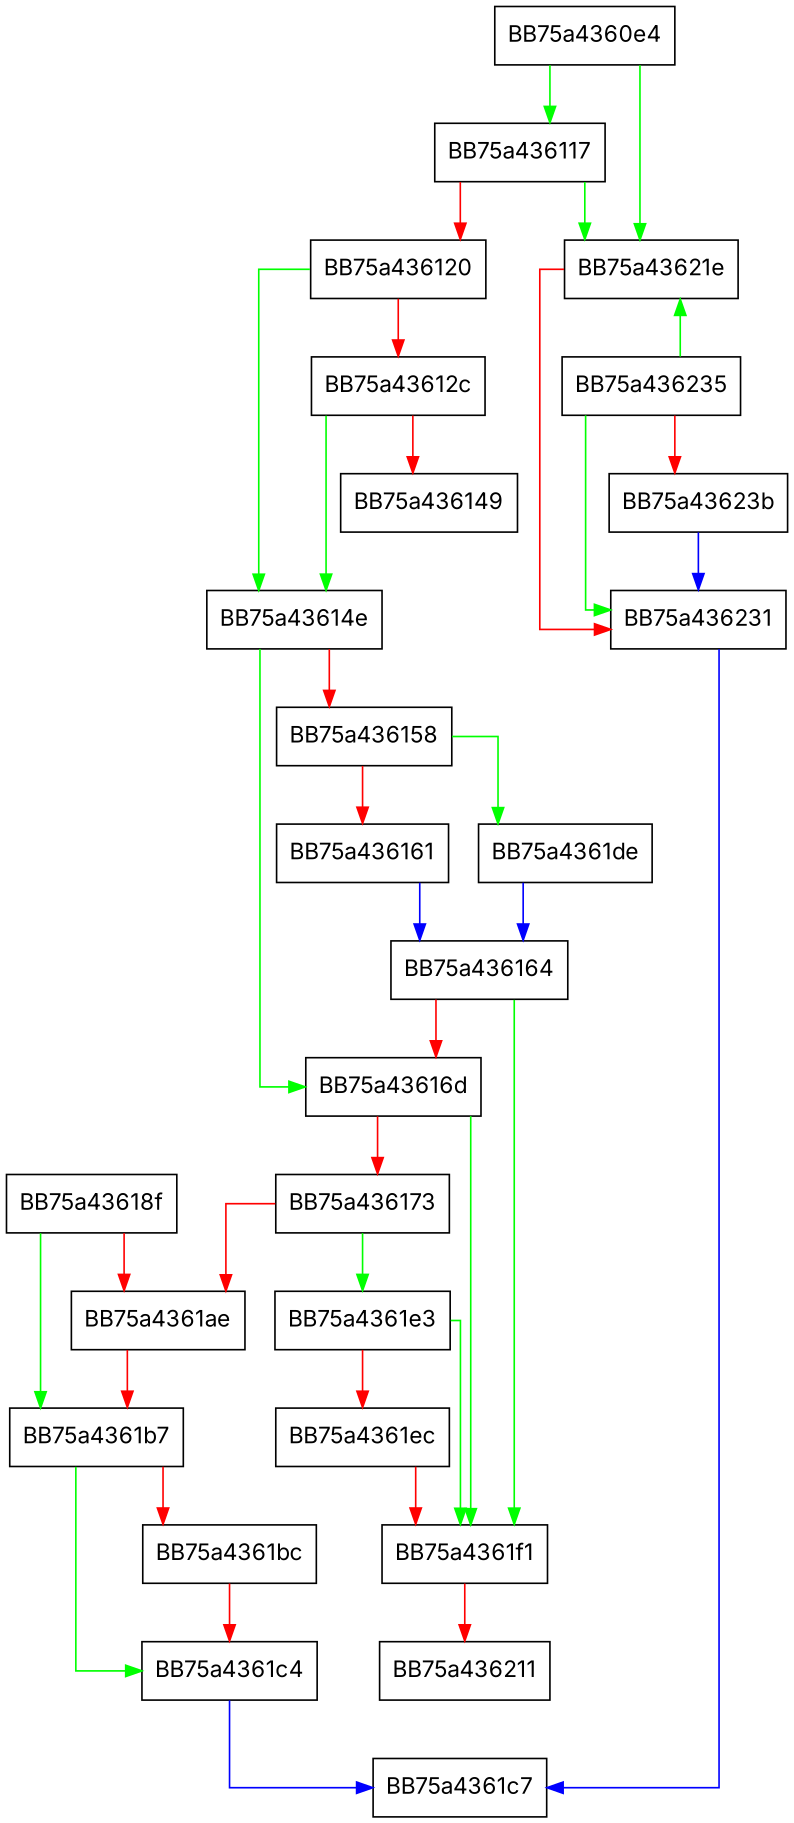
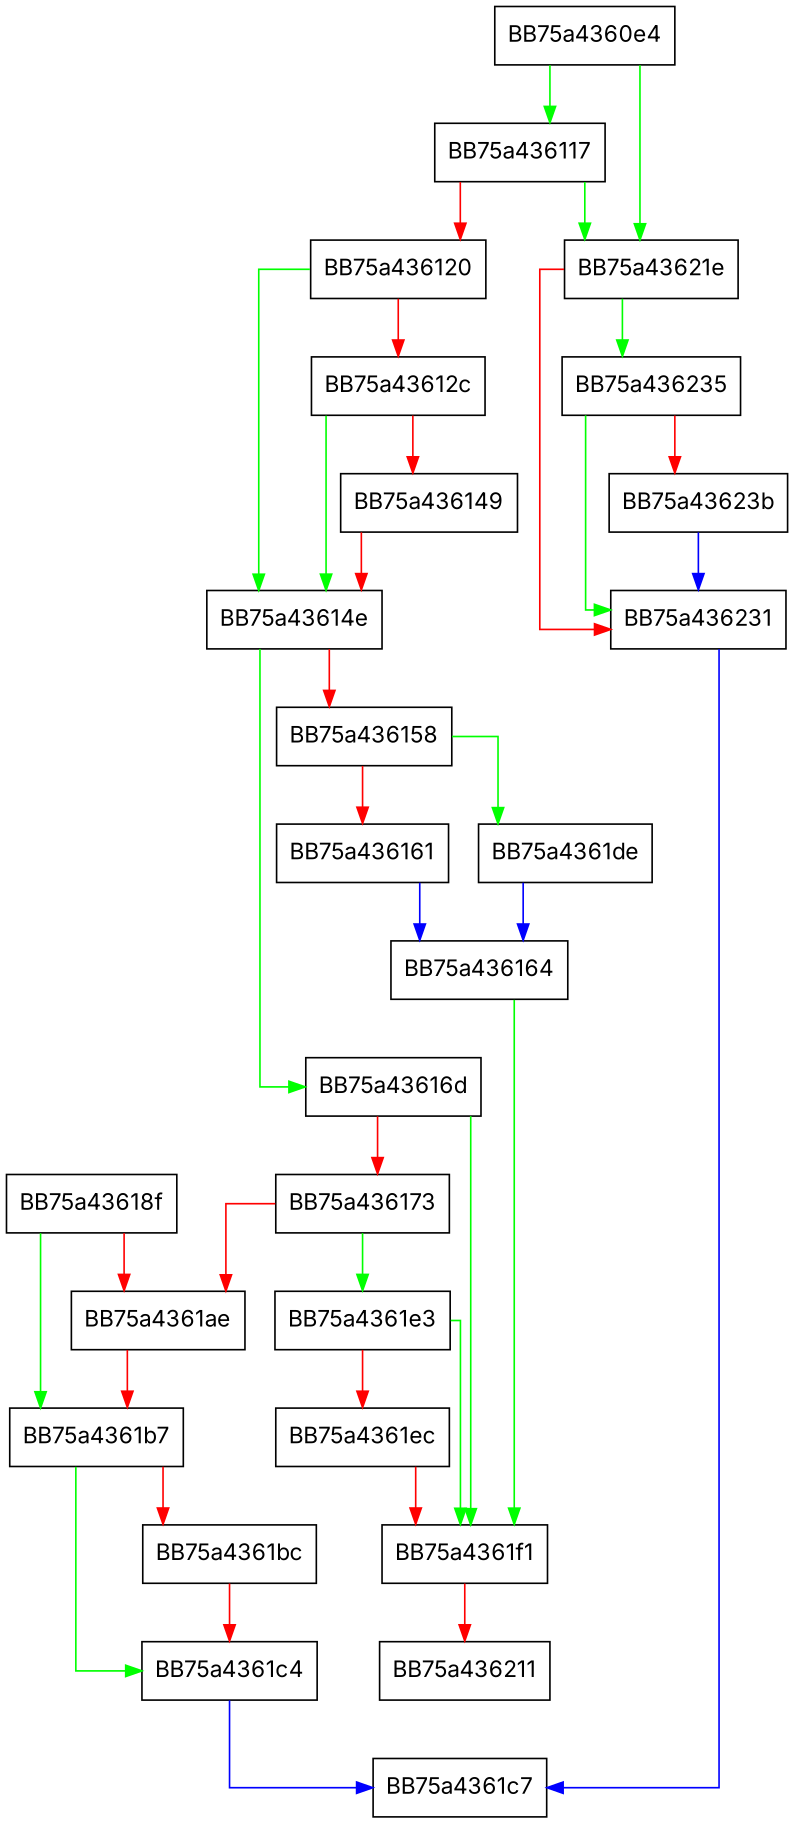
edge "BB75a436235" -> "BB75a43621e": reversed
edge "BB75a436149" -> "BB75a43614e": added
edge "BB75a436164" -> "BB75a43616d": removed
